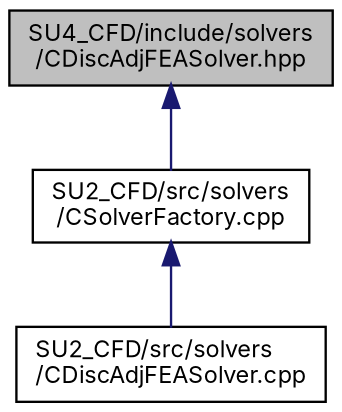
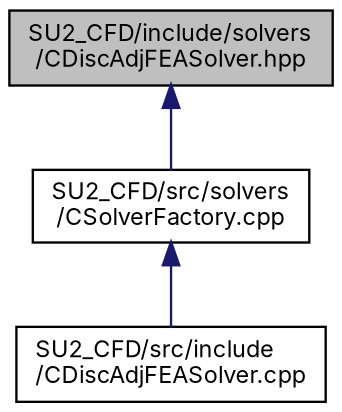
node "SU4_CFD/include/solvers /CDiscAdjFEASolver.hpp": label "SU4_CFD/include/solvers /CDiscAdjFEASolver.hpp" -> "SU2_CFD/include/solvers /CDiscAdjFEASolver.hpp"
node "SU2_CFD/src/solvers /CDiscAdjFEASolver.cpp": label "SU2_CFD/src/solvers /CDiscAdjFEASolver.cpp" -> "SU2_CFD/src/include /CDiscAdjFEASolver.cpp"
